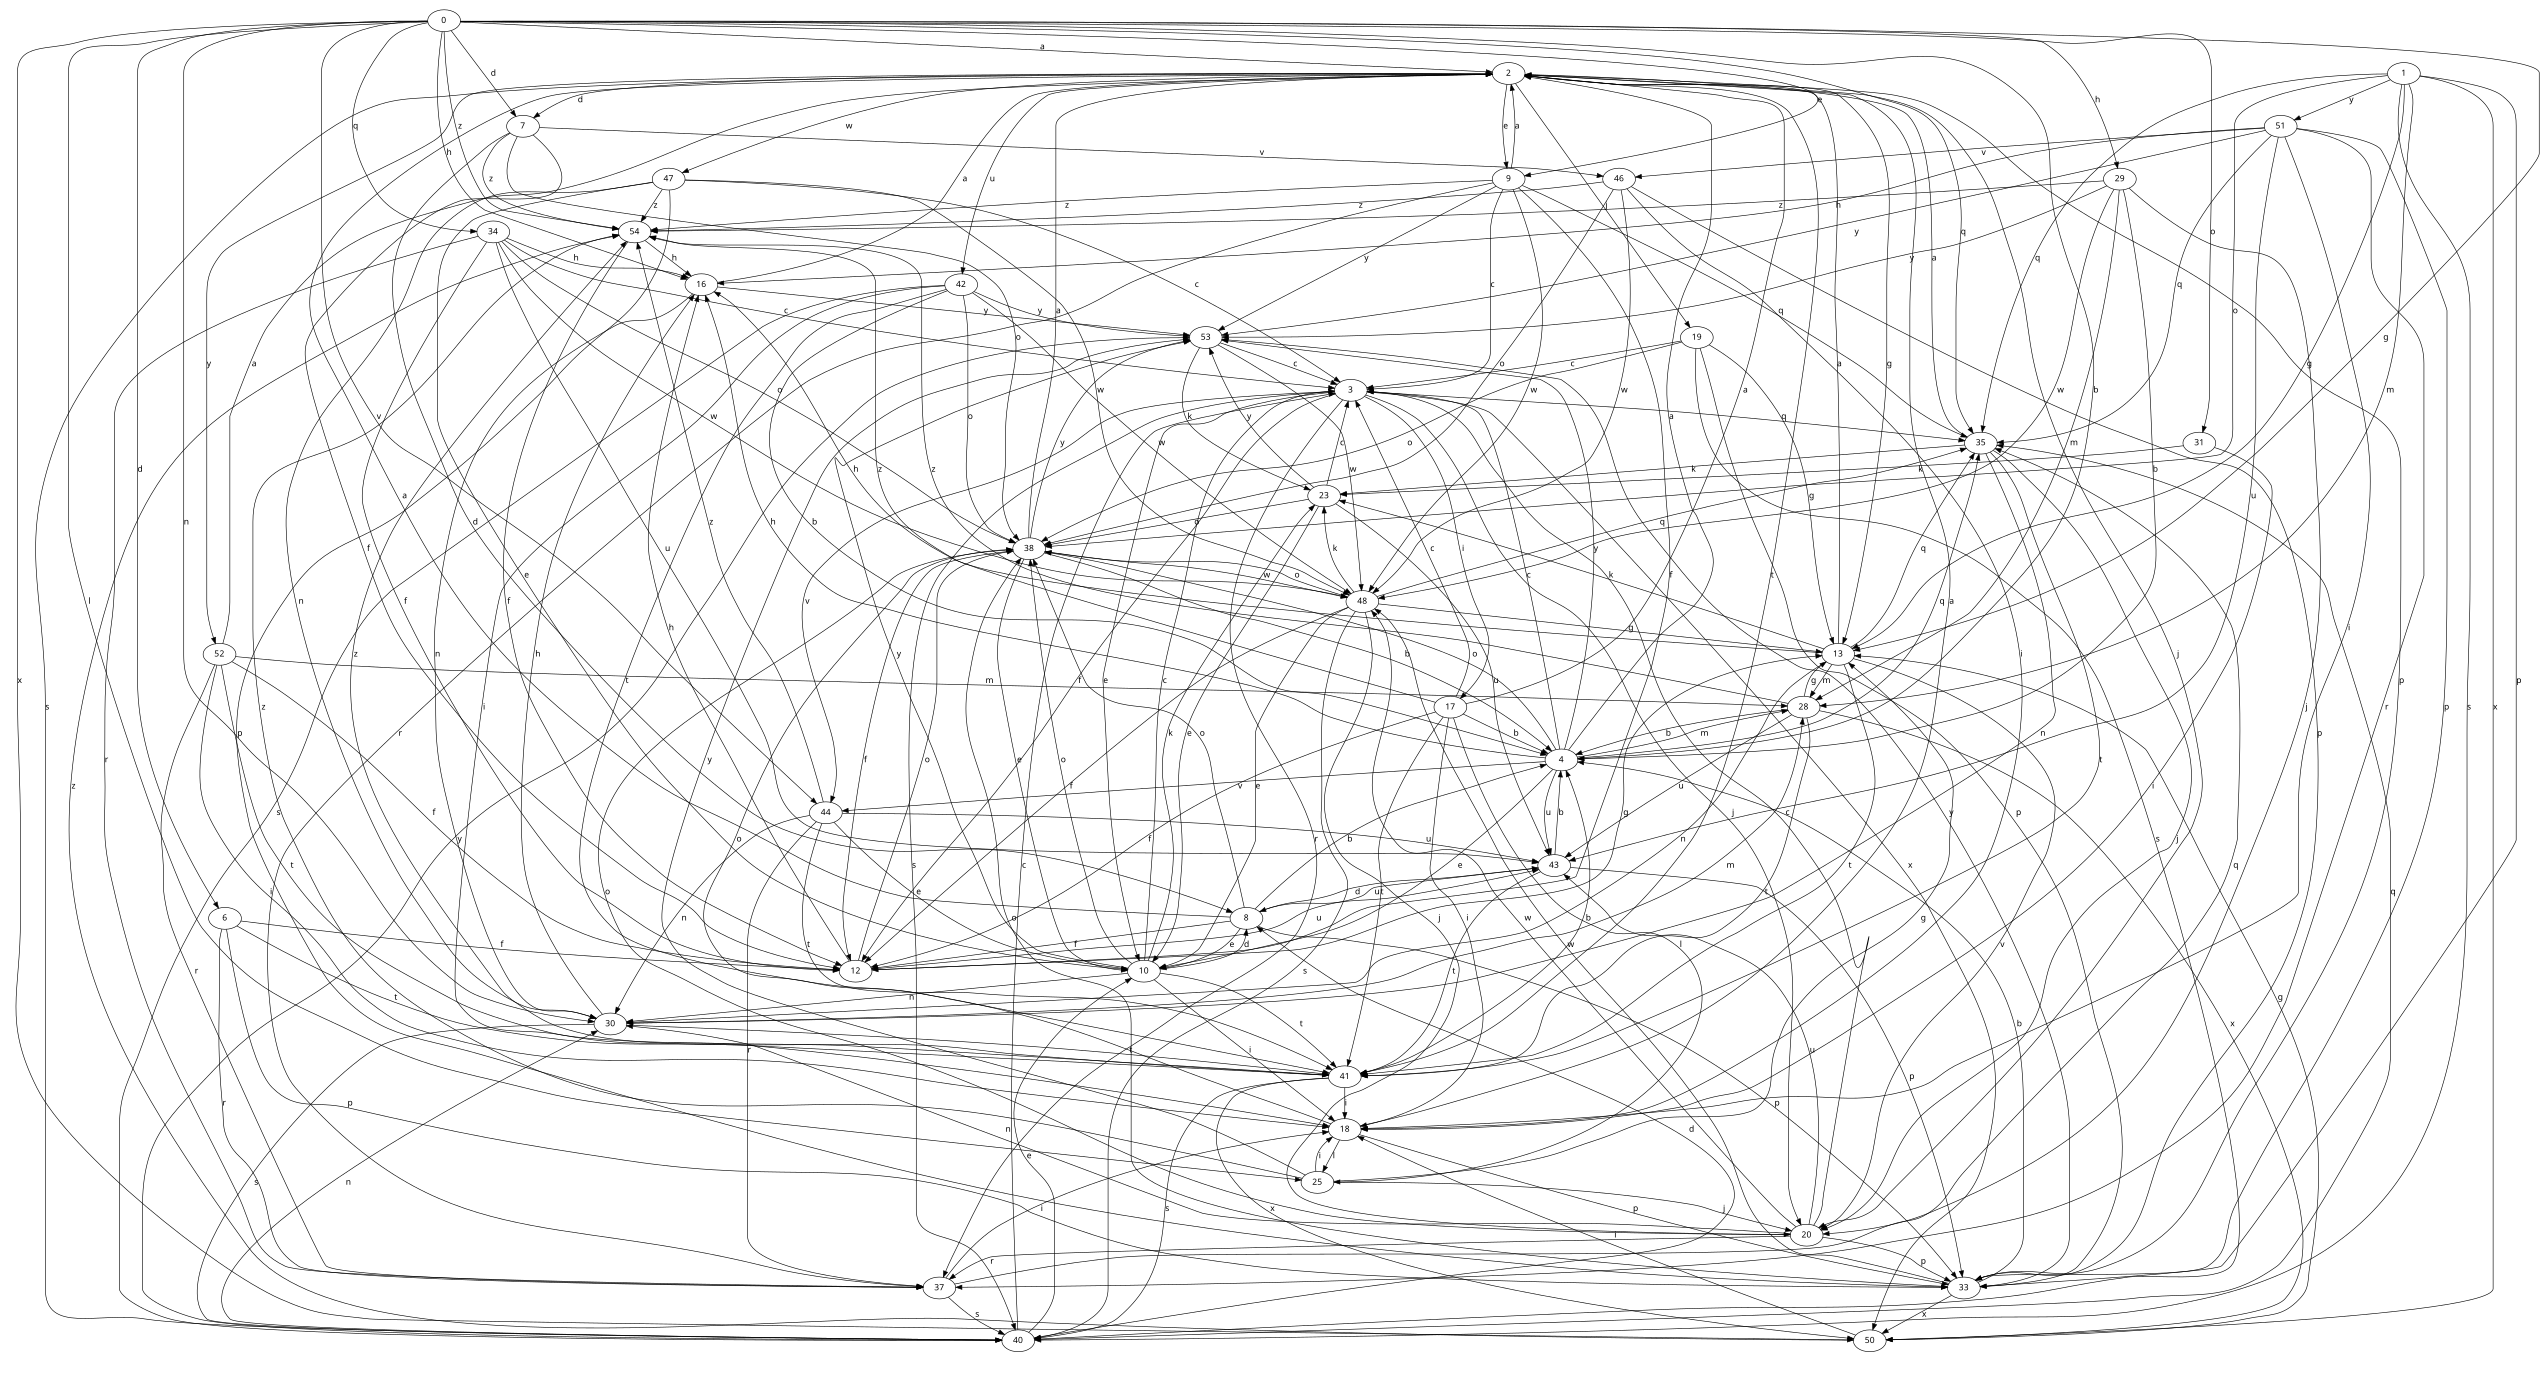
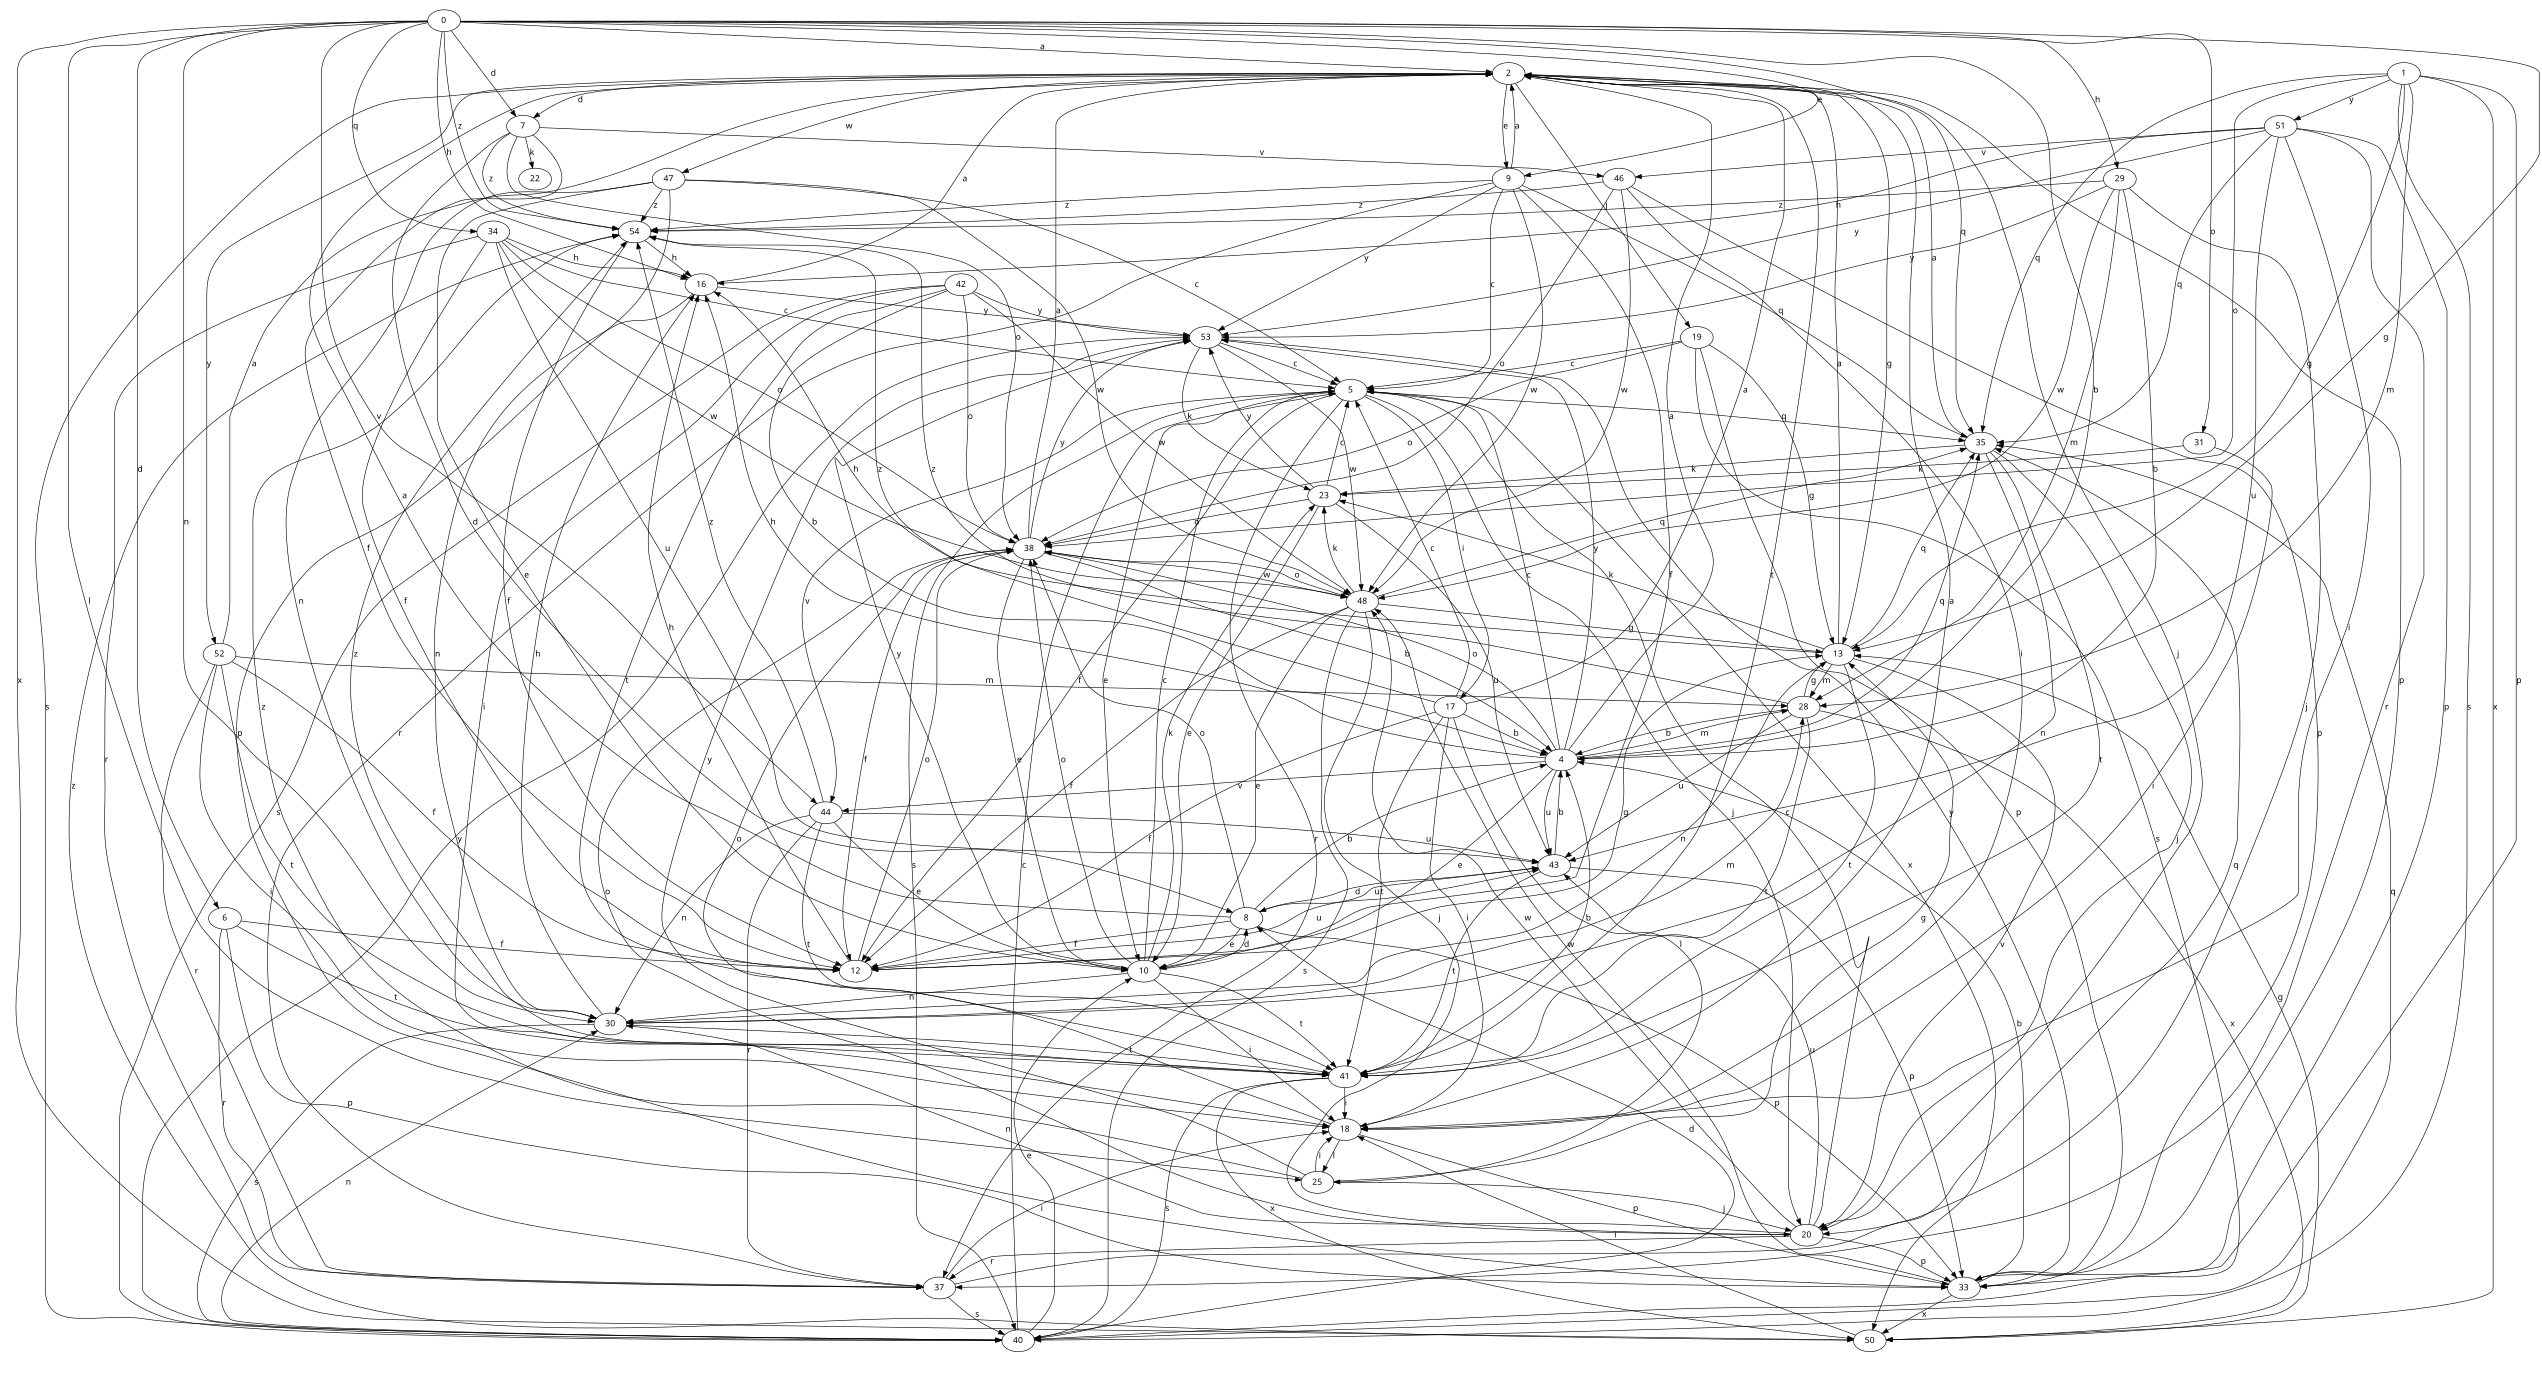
edge "2" -> "42": removed, label "u"
node "22": added
node "3": label "3" -> "5"
edge "33" -> "38": removed, label "o"
